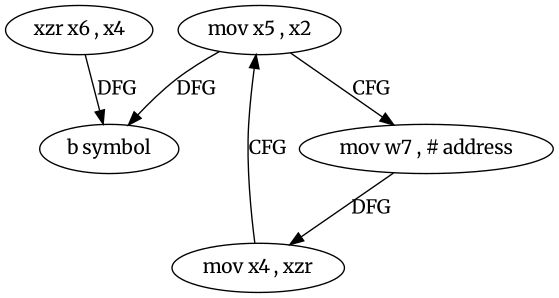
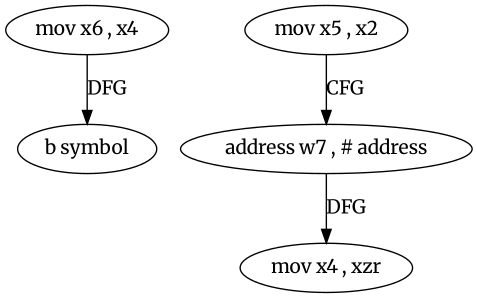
node "xzr x6 , x4": label "xzr x6 , x4" -> "mov x6 , x4"
edge "mov x5 , x2" -> "b symbol": removed, label "DFG"
node "mov w7 , # address": label "mov w7 , # address" -> "address w7 , # address"
edge "mov x4 , xzr" -> "mov x5 , x2": removed, label "CFG"
